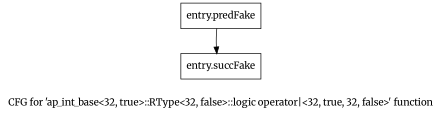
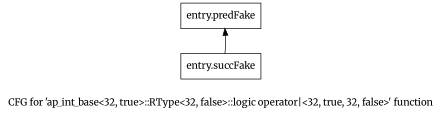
edge "entry.predFake" -> "entry.succFake": reversed
